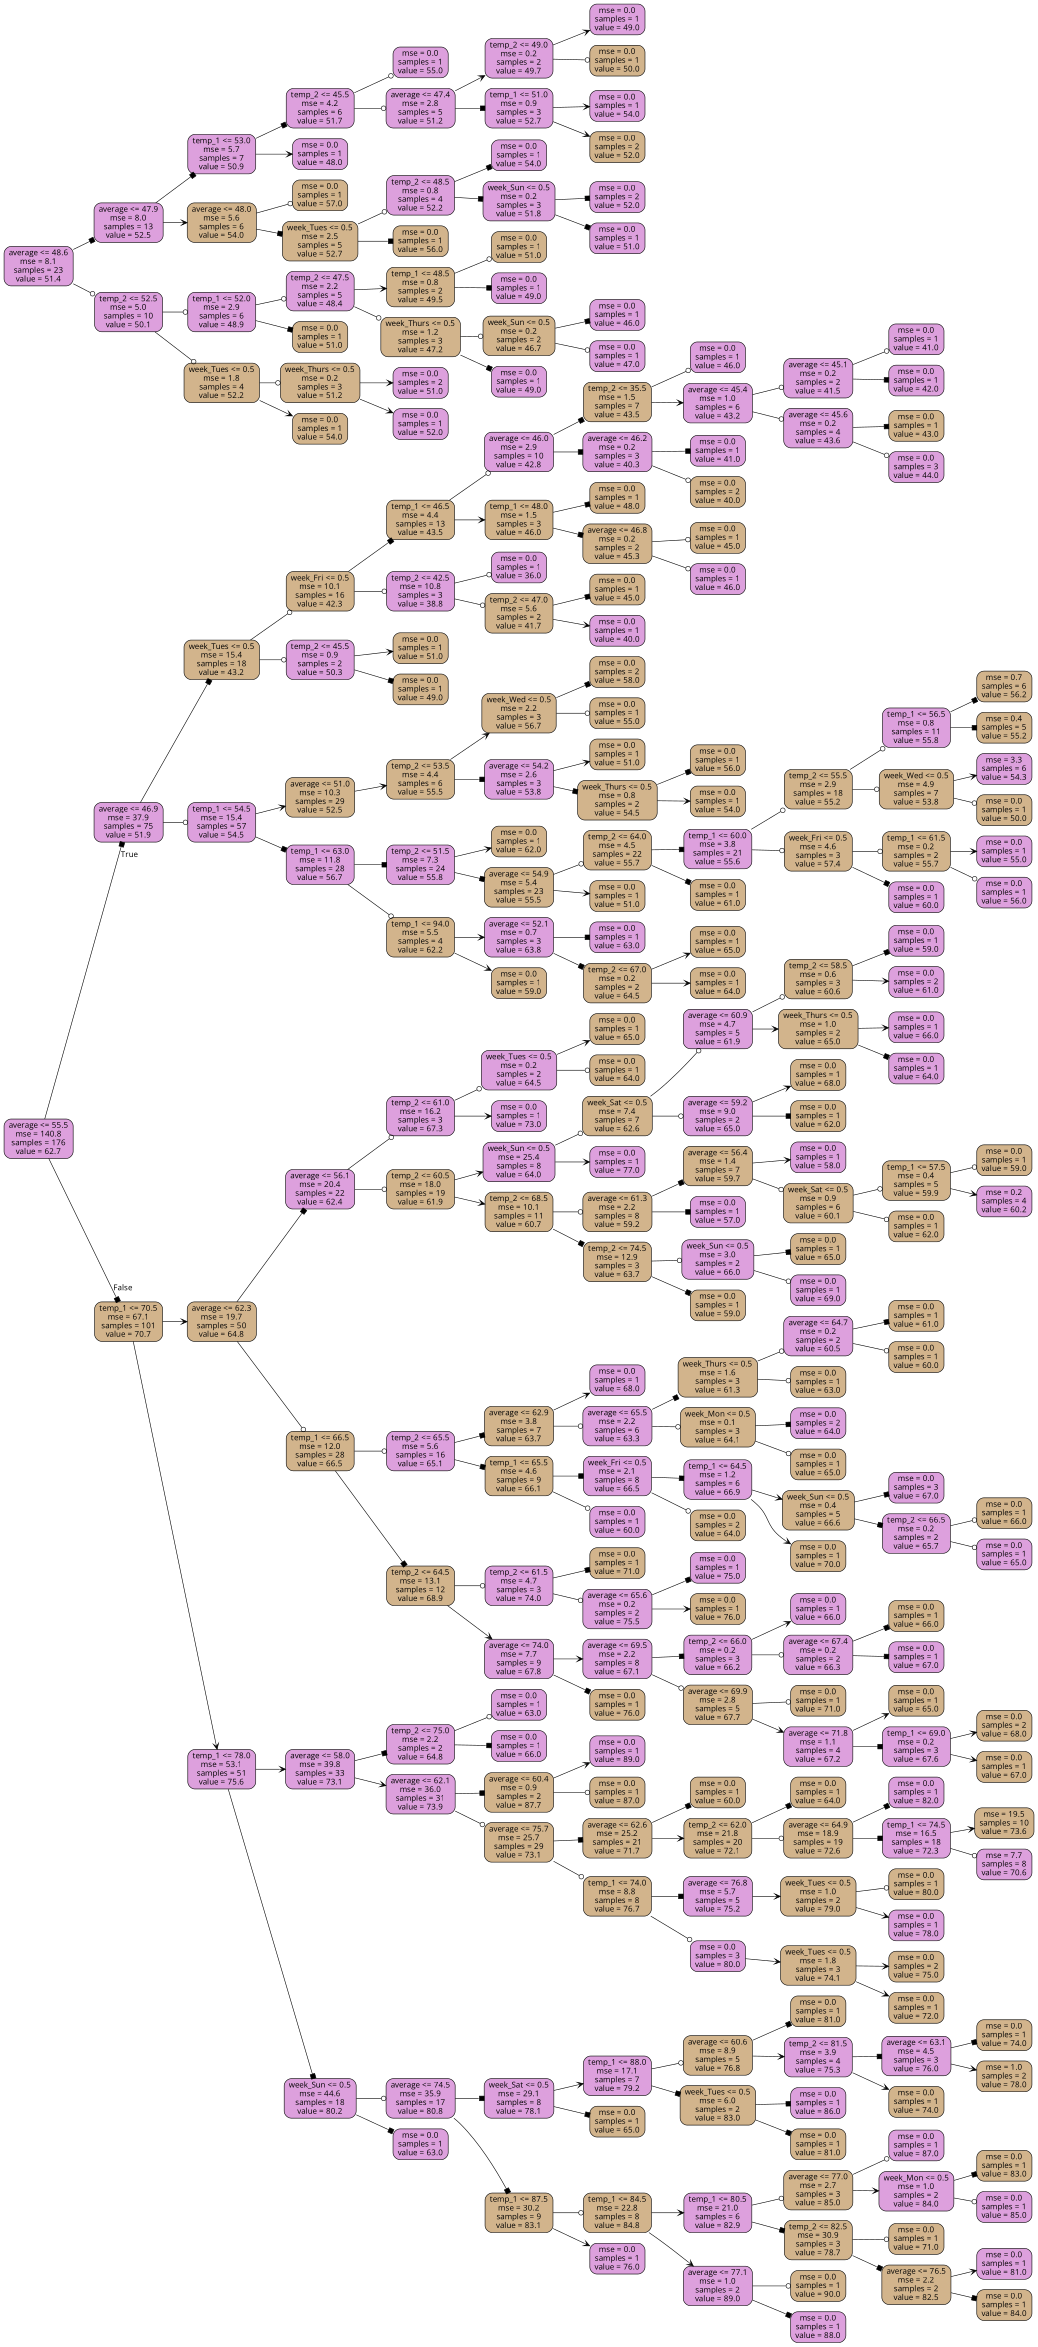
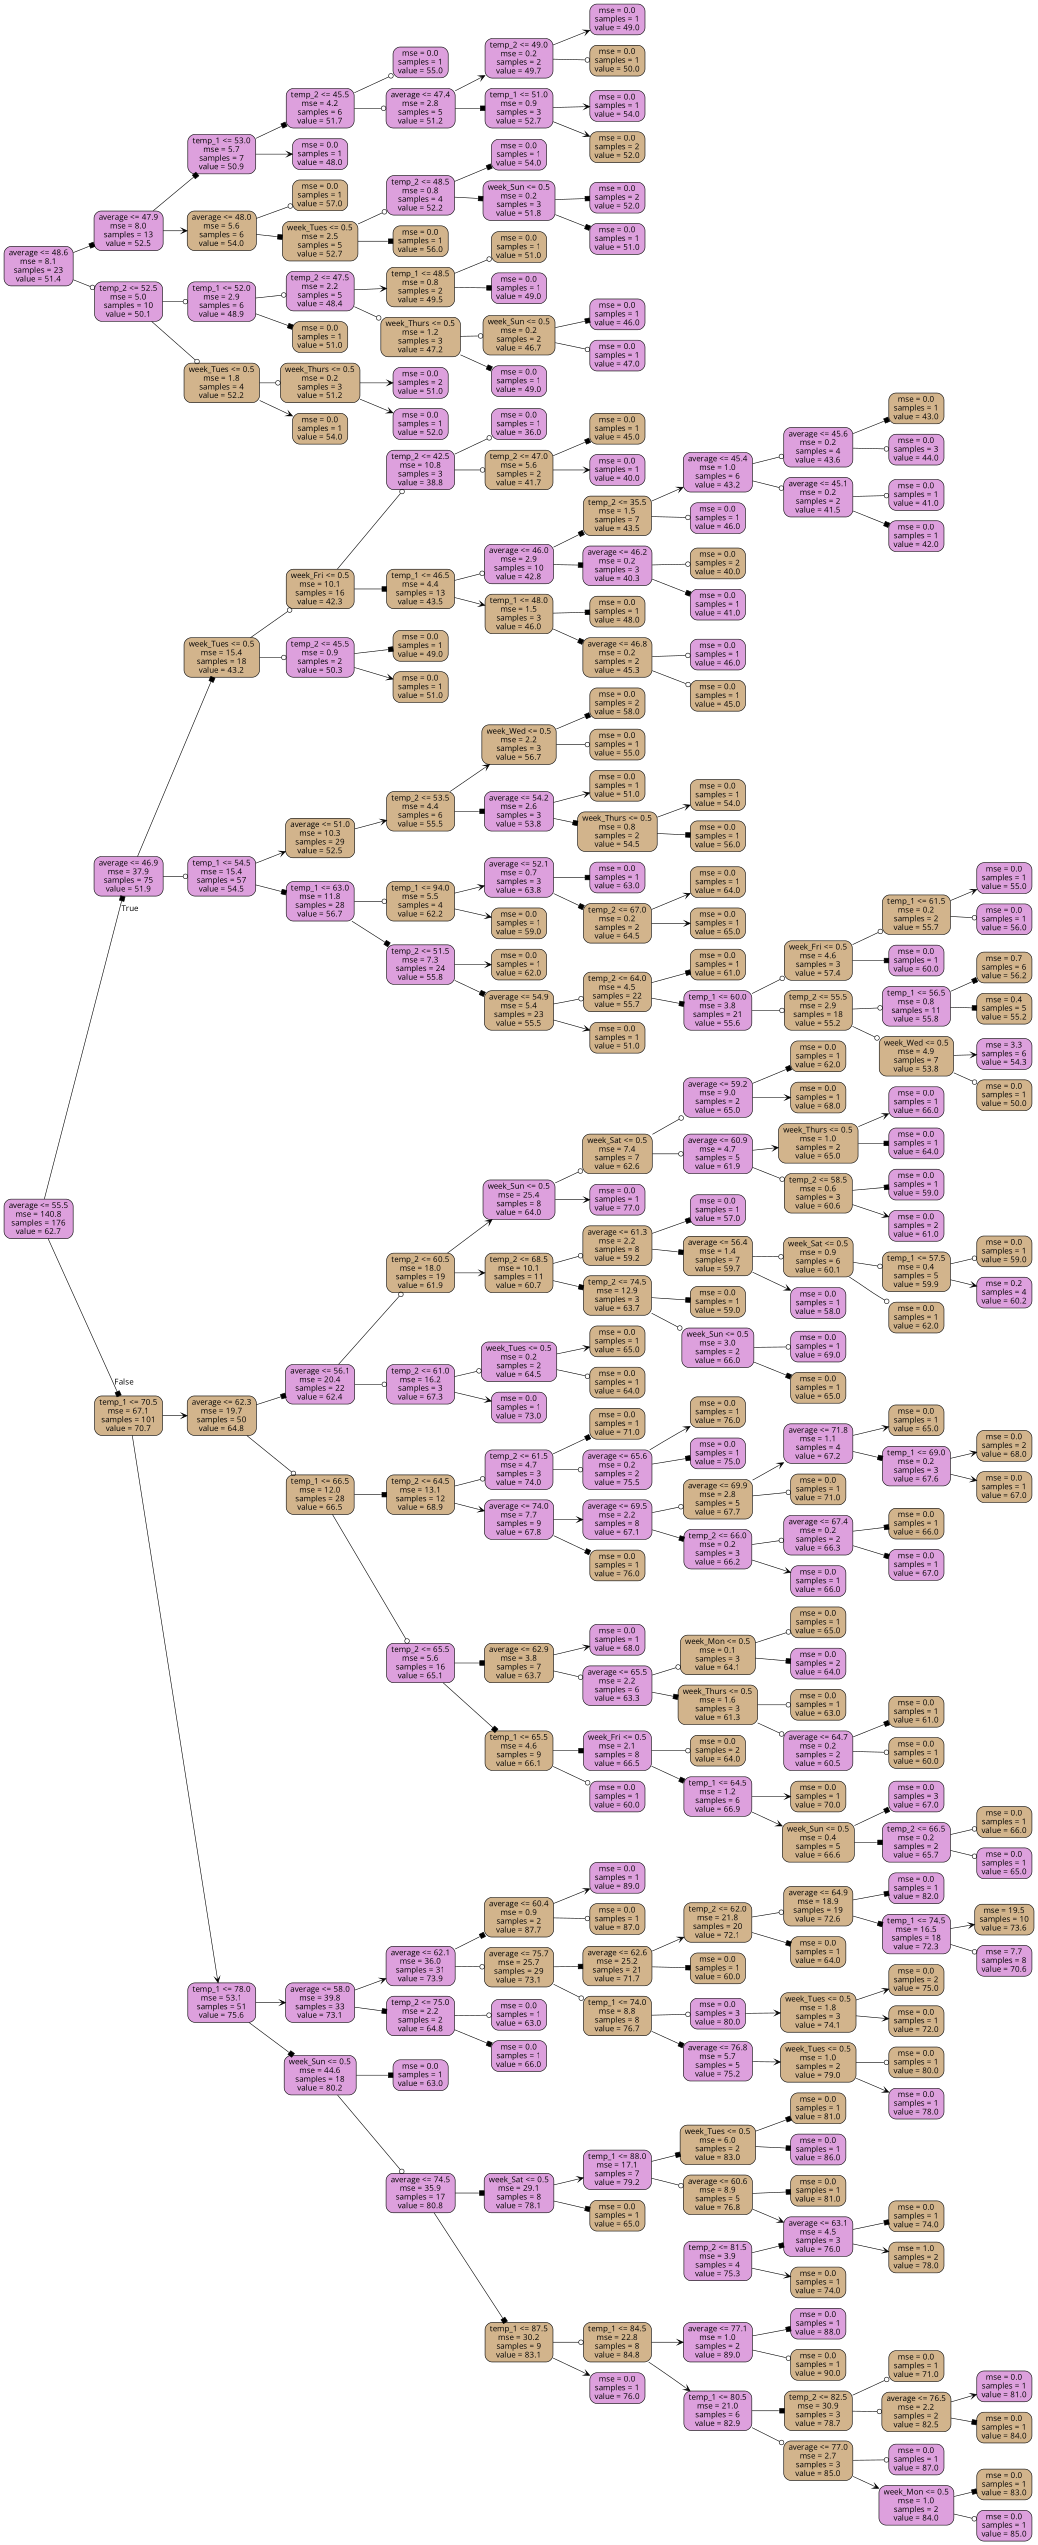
edge "average <= 60.6 mse = 8.9 samples = 5 value = 76.8" -> "temp_2 <= 81.5 mse = 3.9 samples = 4 value = 75.3": now "average <= 60.6 mse = 8.9 samples = 5 value = 76.8" -> "average <= 63.1 mse = 4.5 samples = 3 value = 76.0"
edge "temp_2 <= 82.5 mse = 30.9 samples = 3 value = 78.7" -> "average <= 76.5 mse = 2.2 samples = 2 value = 82.5": arrowhead box -> odot
